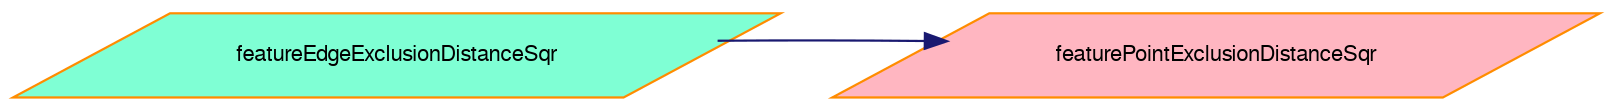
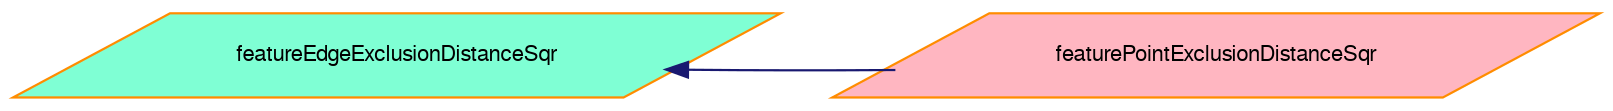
edge "featureEdgeExclusionDistanceSqr" -> "featurePointExclusionDistanceSqr": reversed
